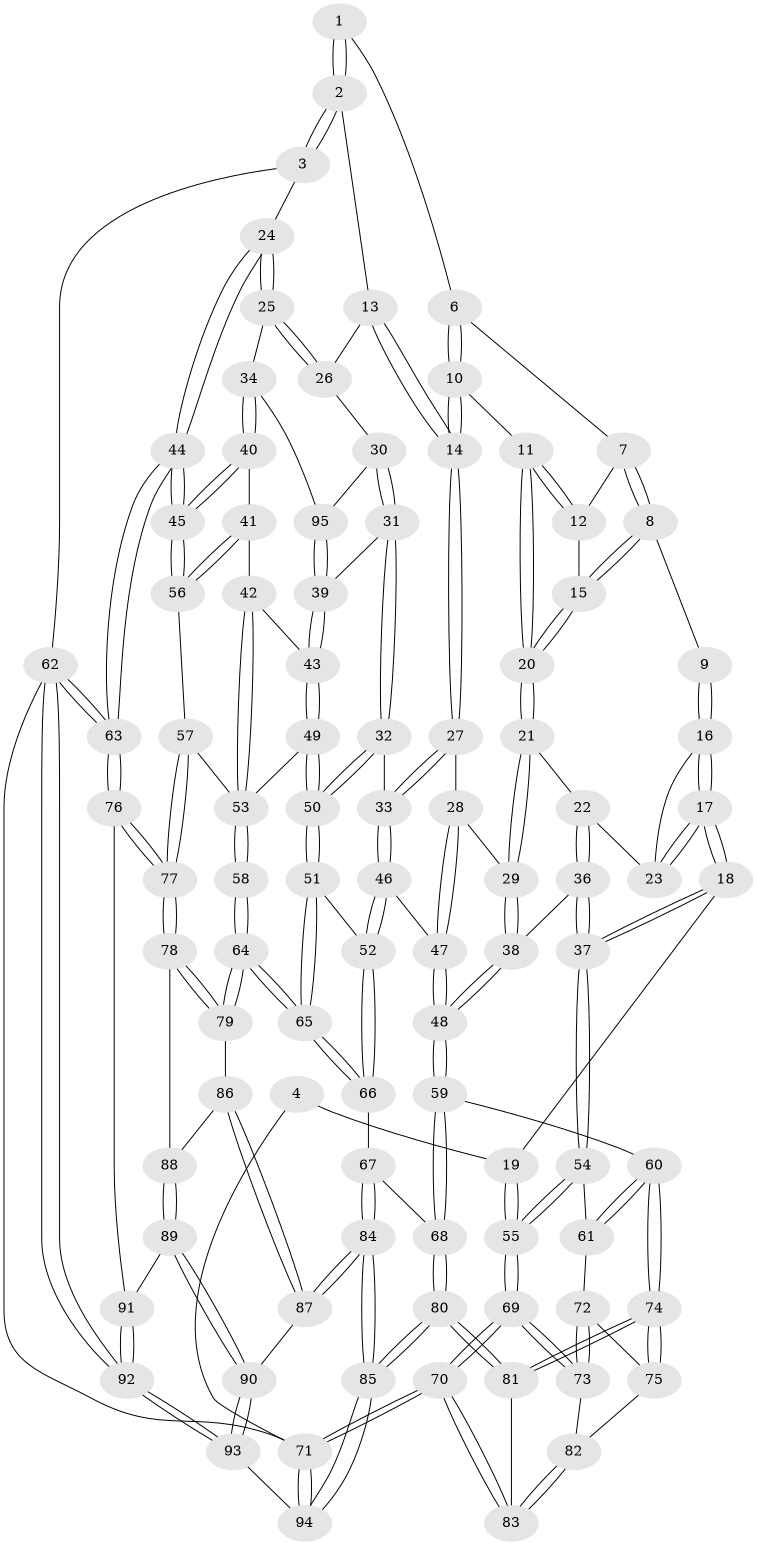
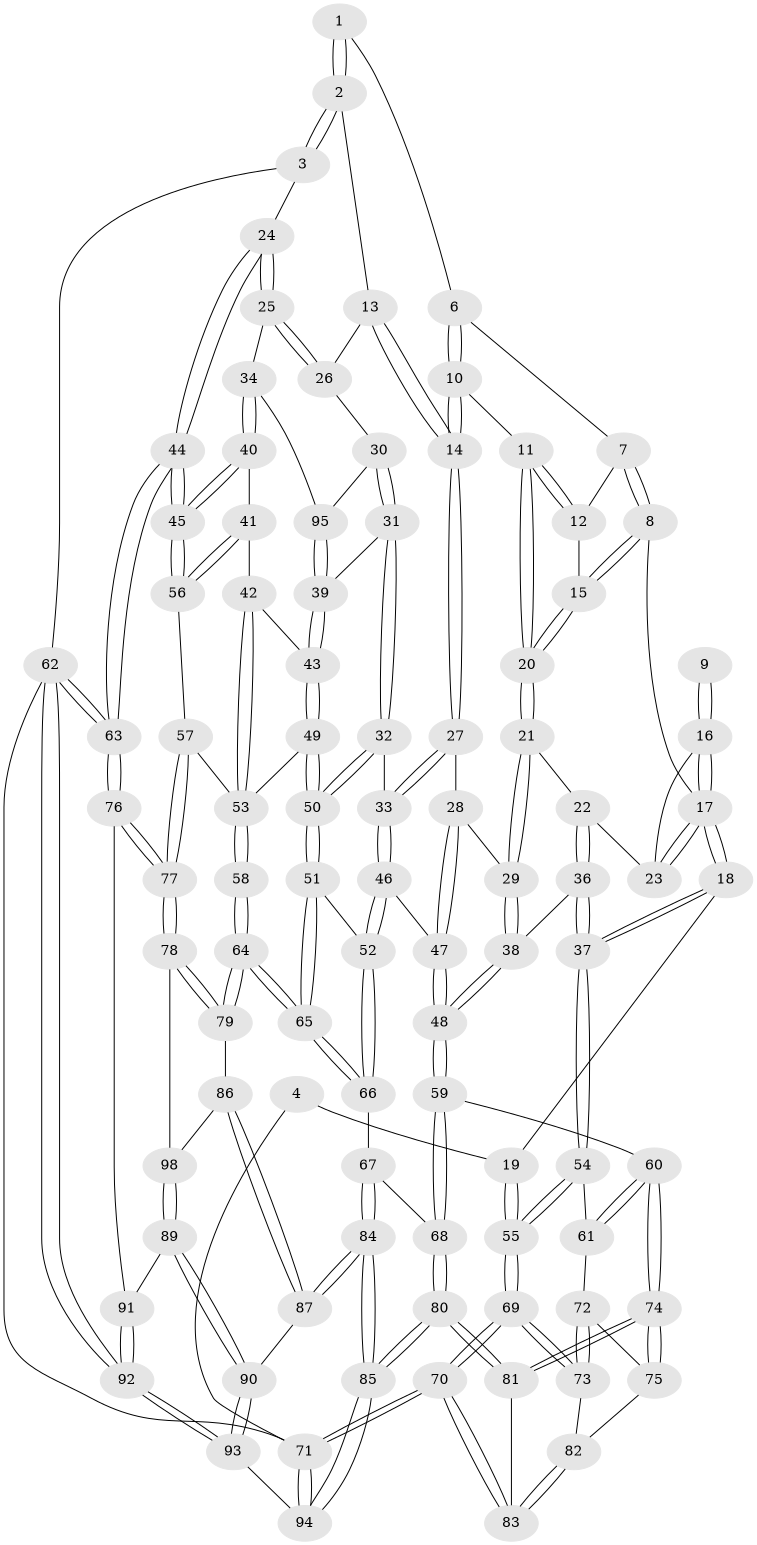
edge "8" -- "9": now "8" -- "17"
node "88": label "88" -> "98"
